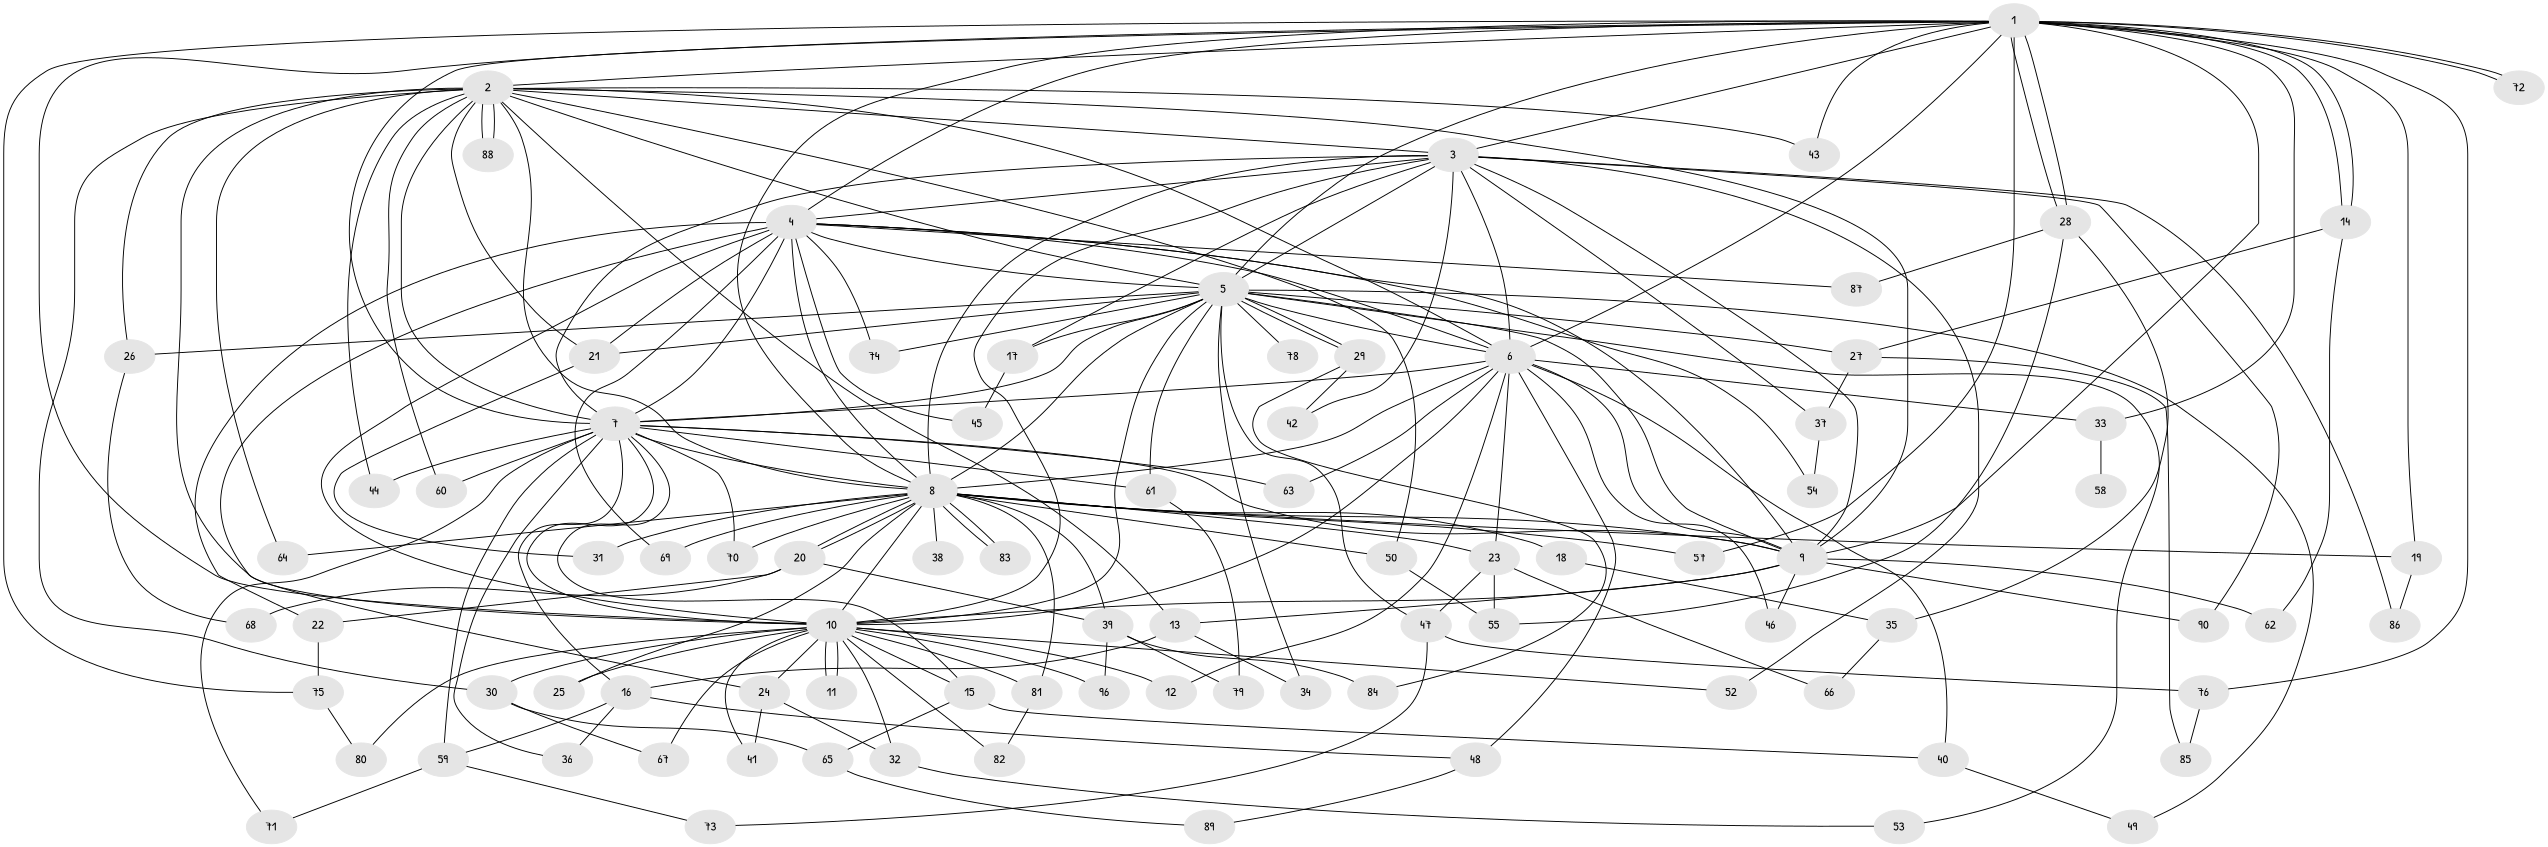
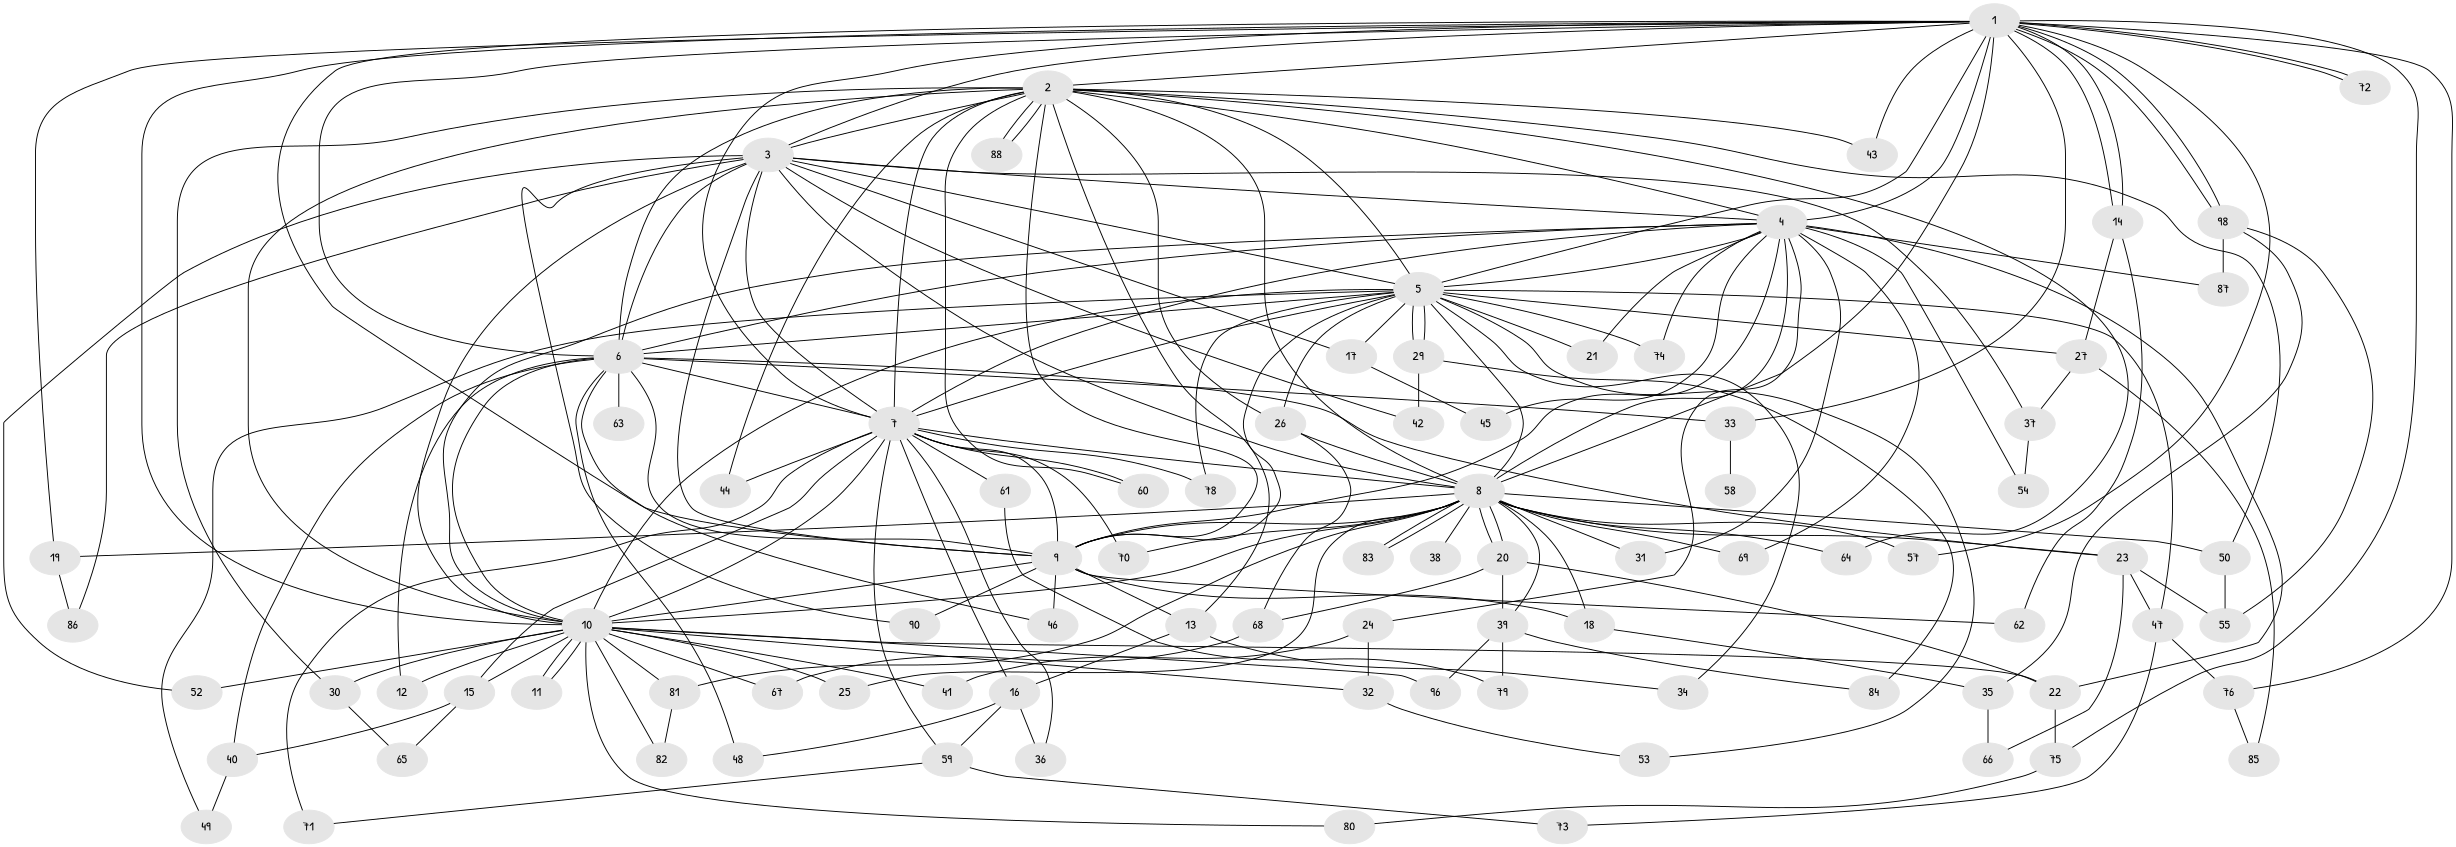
node "28": label "28" -> "98"
edge "2" -- "21": now "2" -- "4"
edge "5" -- "61": removed
edge "7" -- "63": now "7" -- "78"
edge "6" -- "8": now "26" -- "8"
edge "21" -- "31": now "4" -- "31"
edge "9" -- "18": added
edge "10" -- "24": now "10" -- "22"
edge "30" -- "67": now "68" -- "67"
node "89": removed
